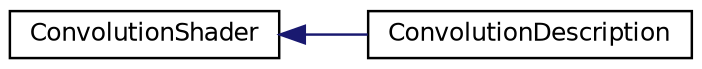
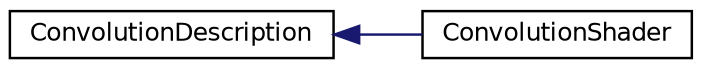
edge "ConvolutionDescription" -> "ConvolutionShader": reversed
